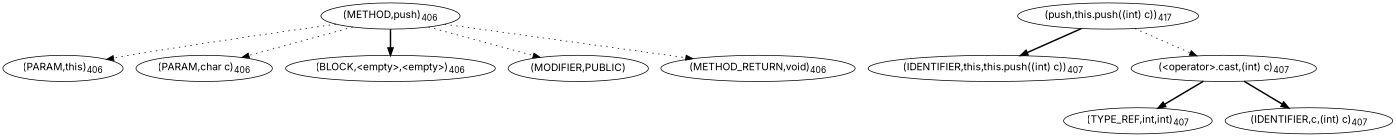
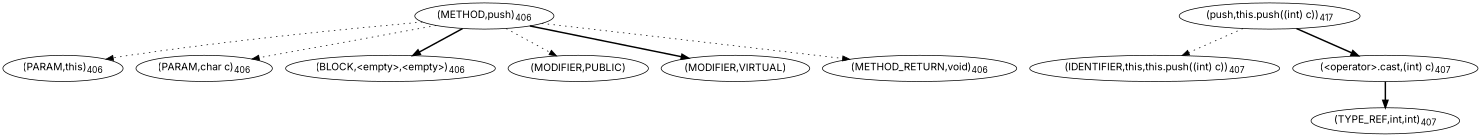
edge "(push,this.push((int) c))" -> "(IDENTIFIER,this,this.push((int) c))": style bold -> dotted
edge "(push,this.push((int) c))" -> "(<operator>.cast,(int) c)": style dotted -> bold
node "(MODIFIER,VIRTUAL)": added
node "(IDENTIFIER,c,(int) c)": removed
